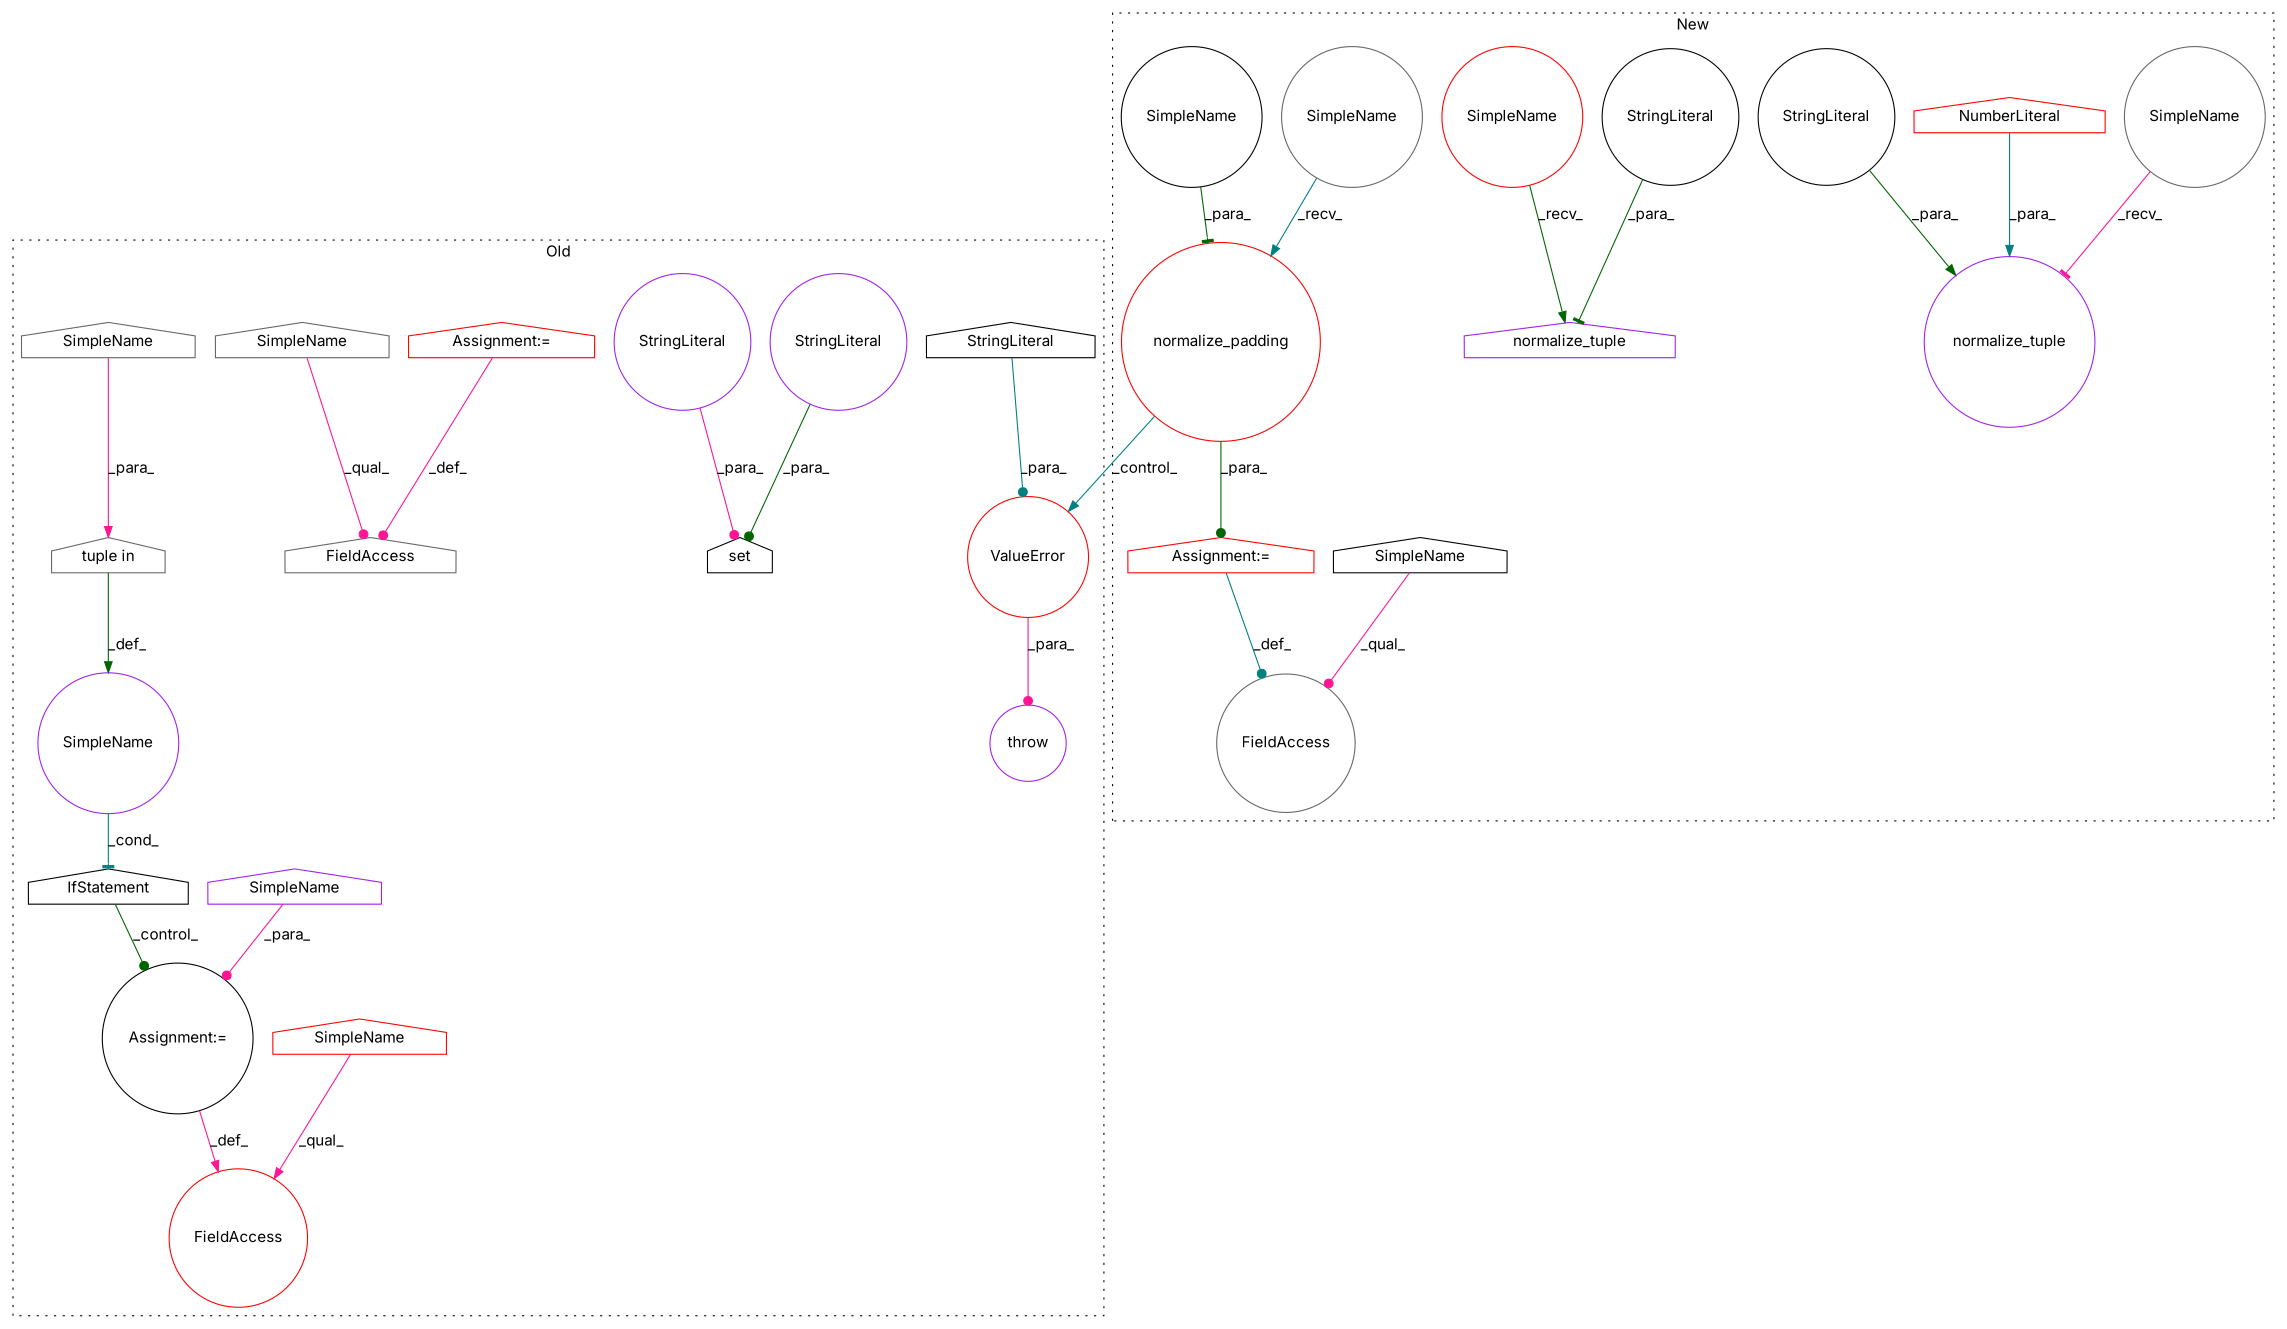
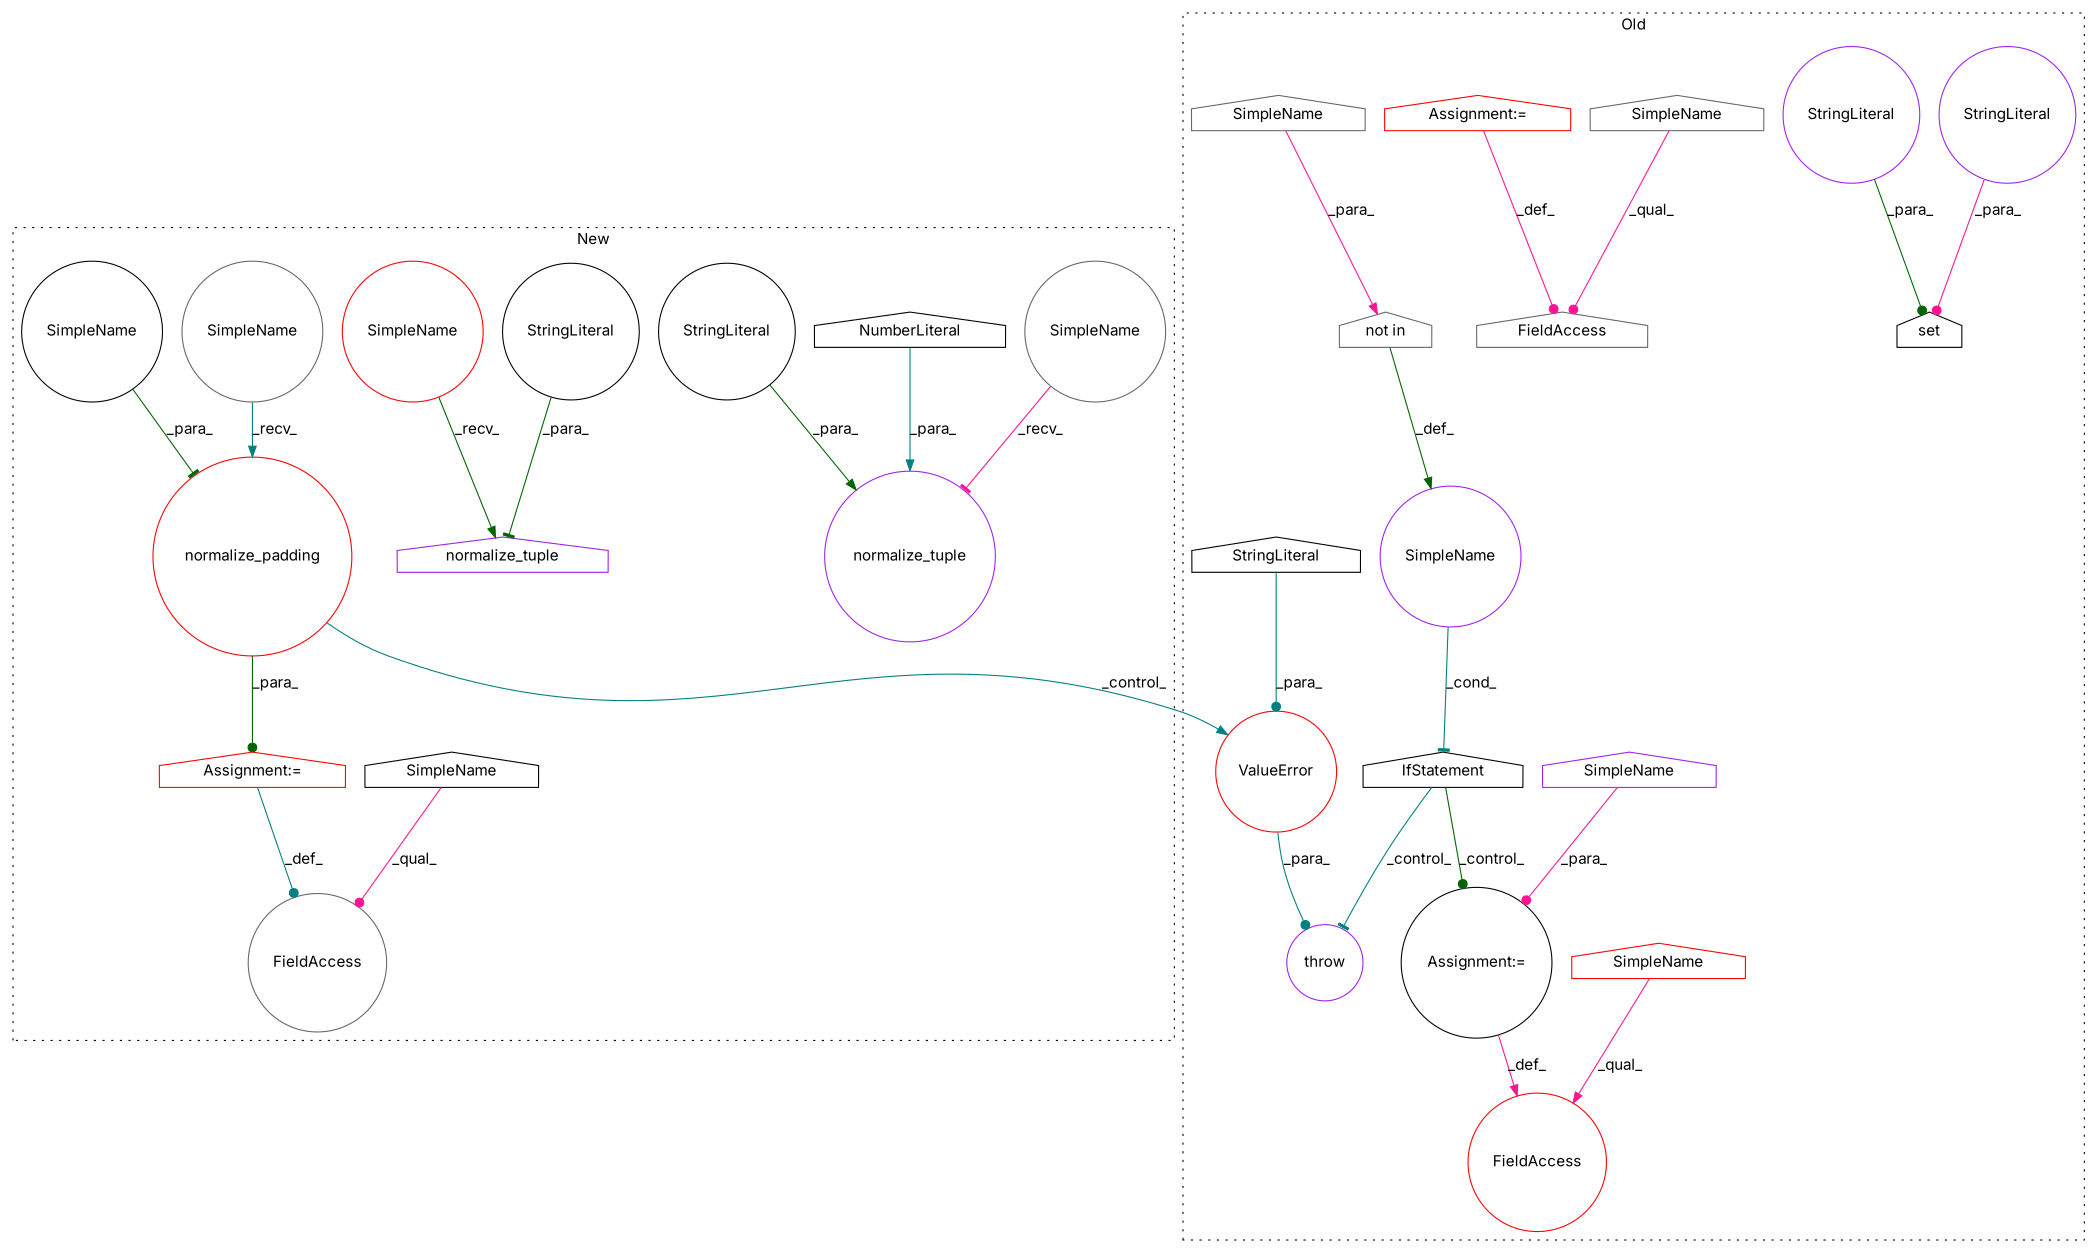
node "NumberLiteral": color red -> black
node "tuple in": label "tuple in" -> "not in"
edge "ValueError" -> "throw": color deeppink -> teal
edge "IfStatement" -> "throw": added, label "_control_"
